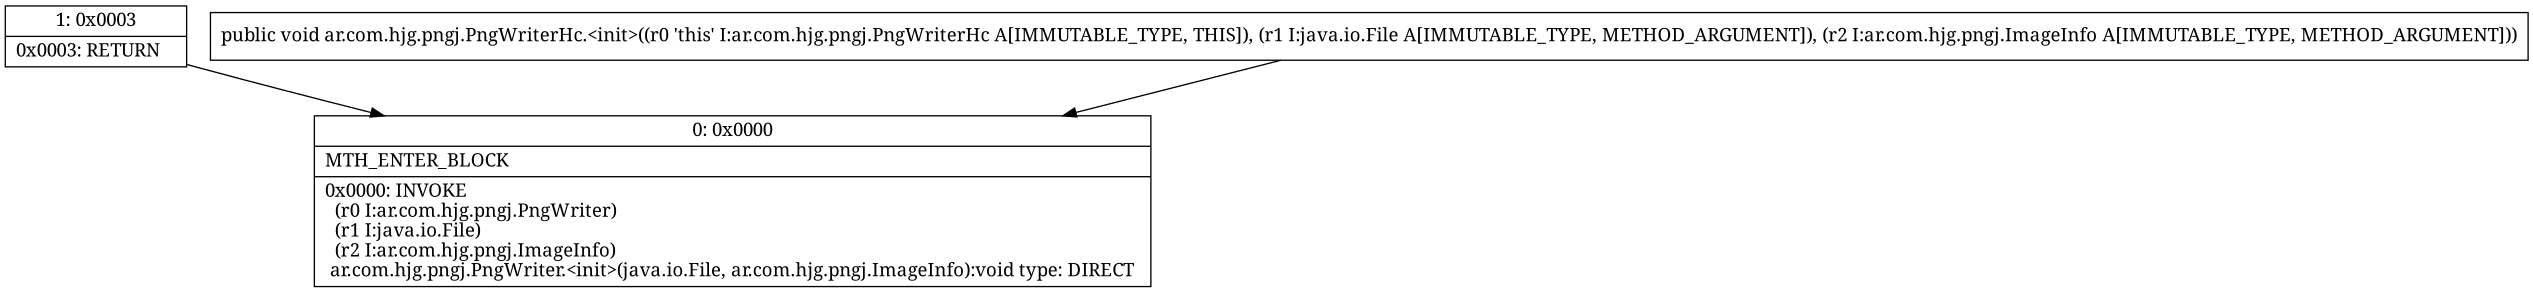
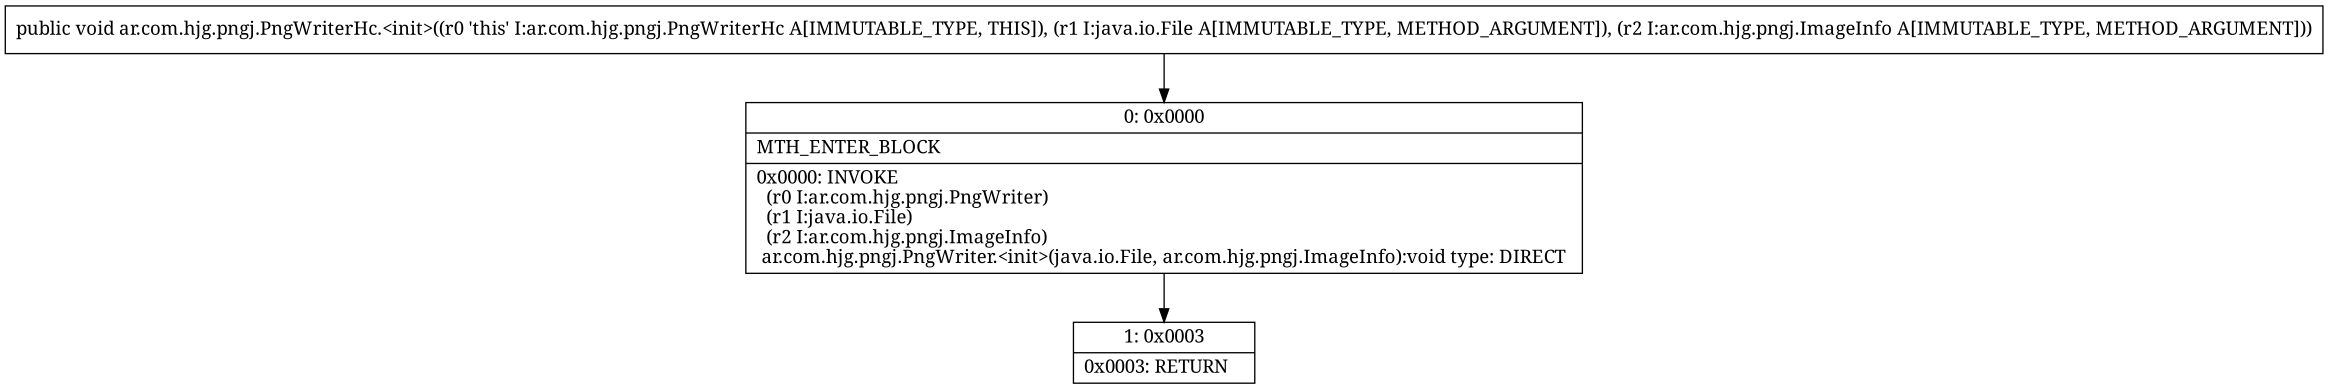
edge "1: 0x0003" -> "0: 0x0000": reversed
